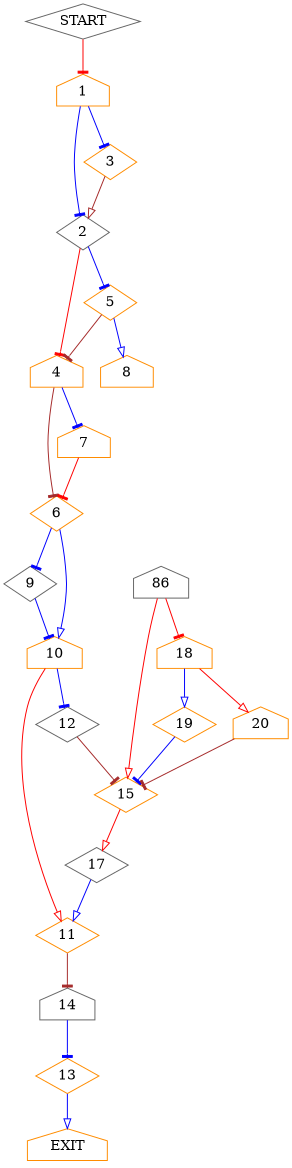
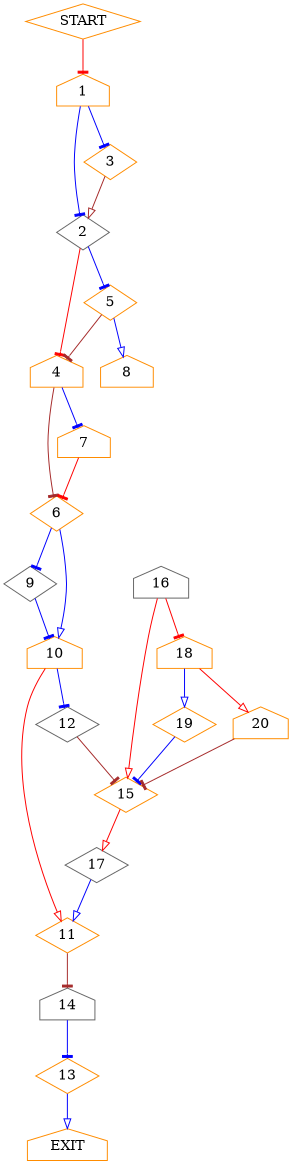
node "START": color gray40 -> darkorange
node "86": label "86" -> "16"
